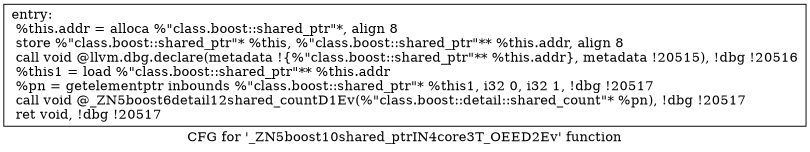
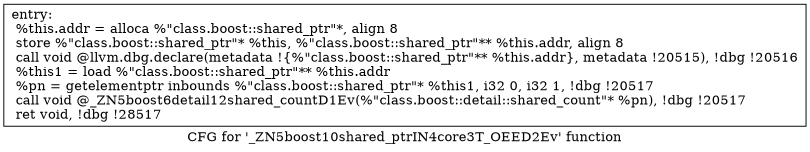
node "entry:": text "ret void, !dbg !20517" -> "ret void, !dbg !28517"
